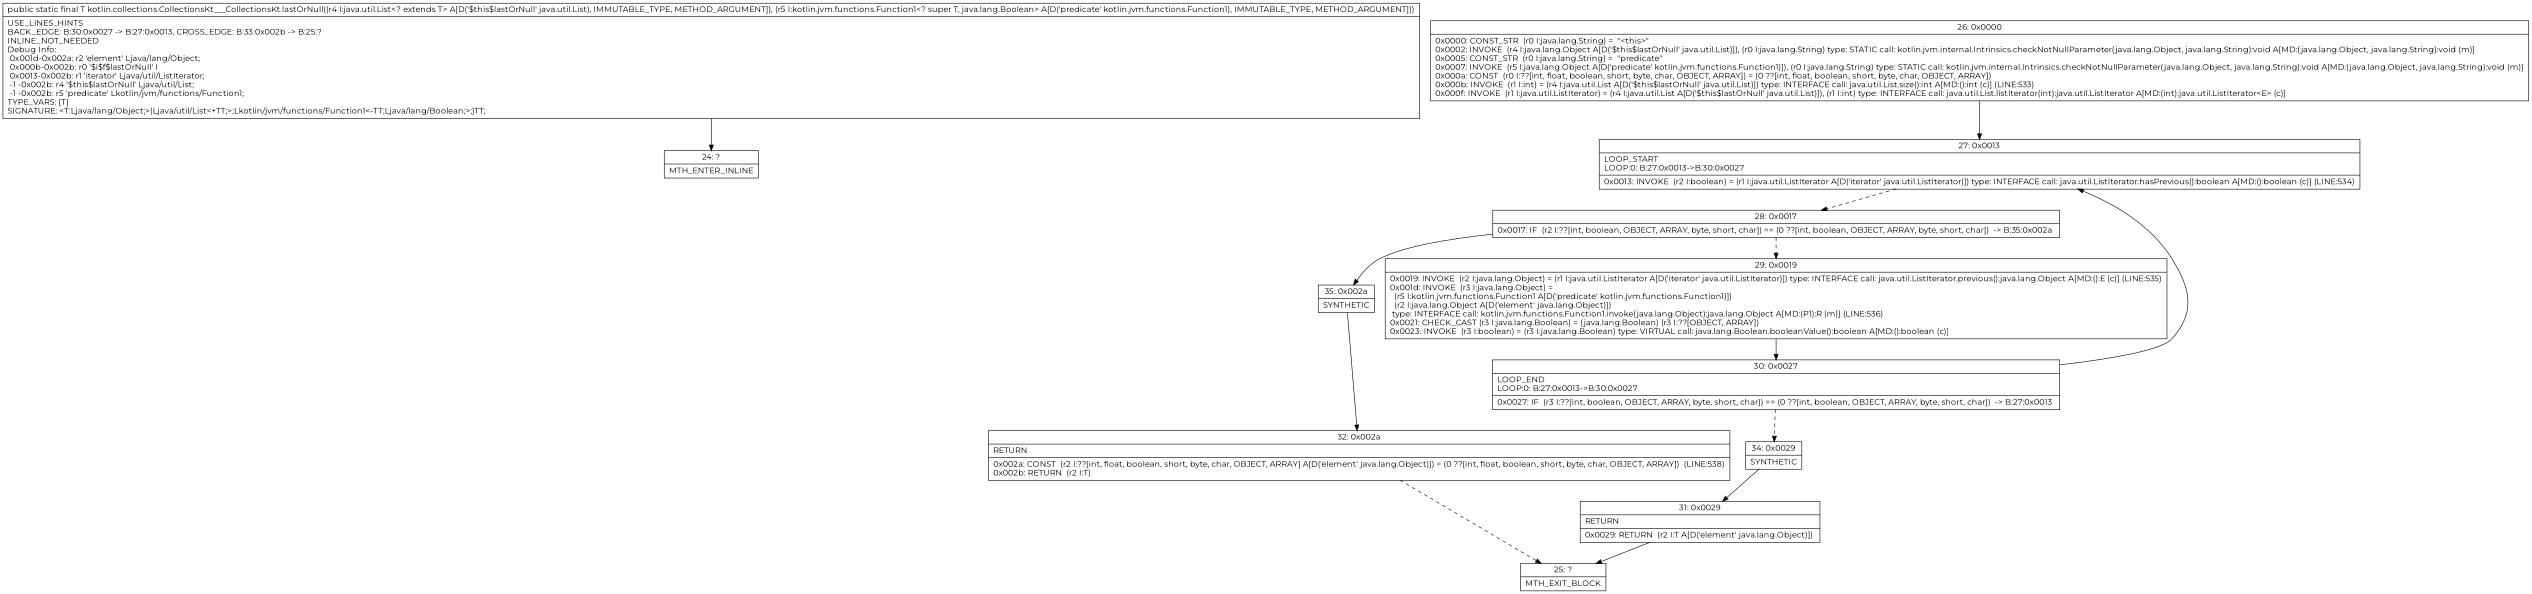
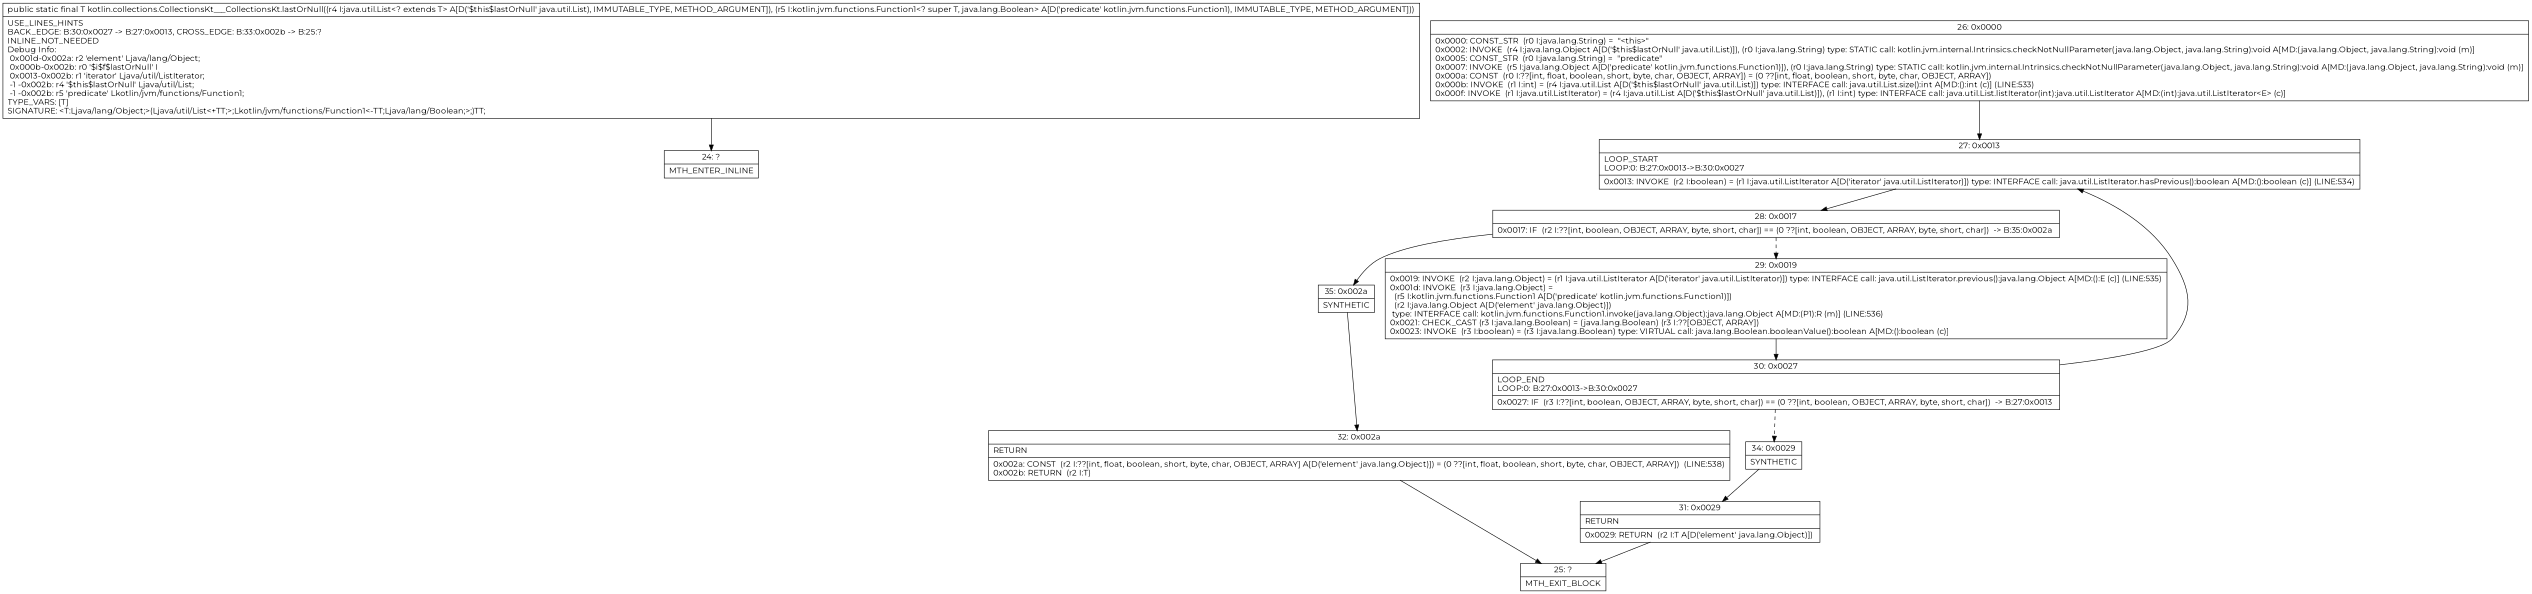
edge "27: 0x0013" -> "28: 0x0017": style dashed -> solid
edge "32: 0x002a" -> "25: ?": style dashed -> solid
